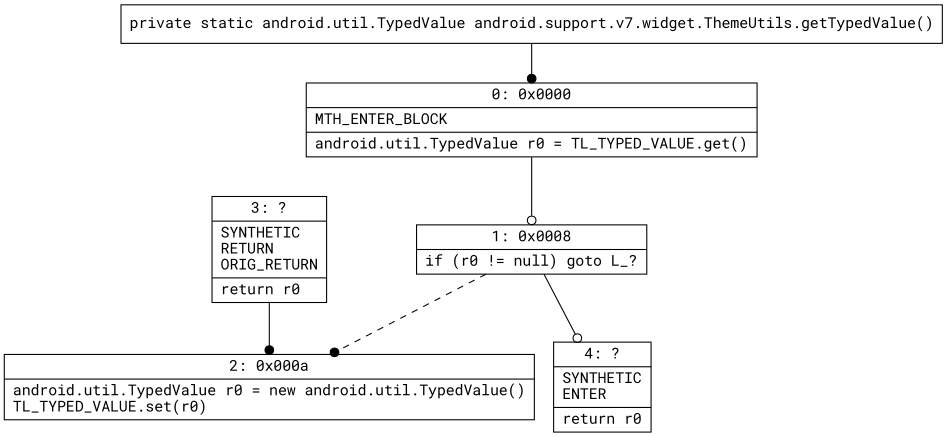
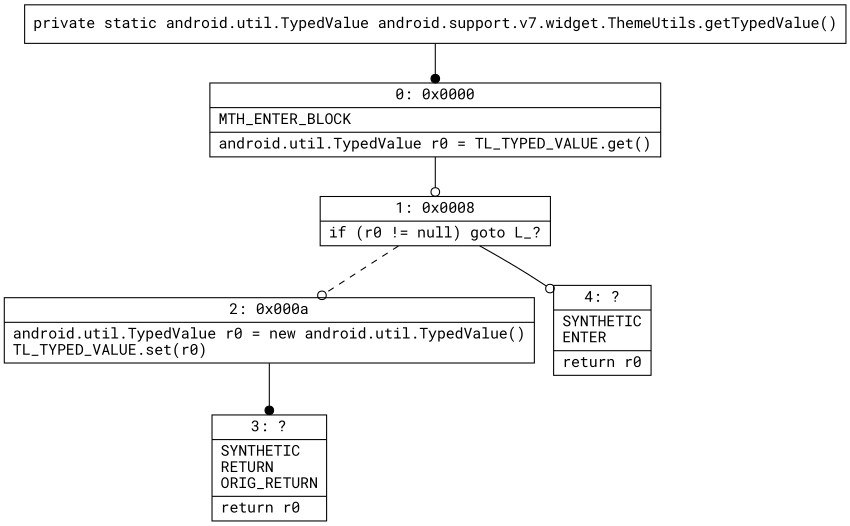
edge "1: 0x0008" -> "2: 0x000a": arrowhead dot -> odot
edge "3: ?" -> "2: 0x000a": reversed
